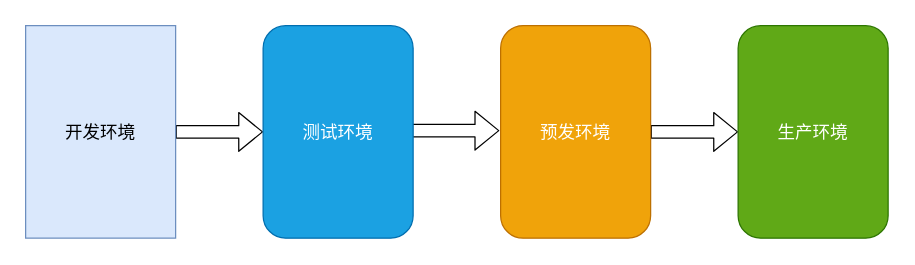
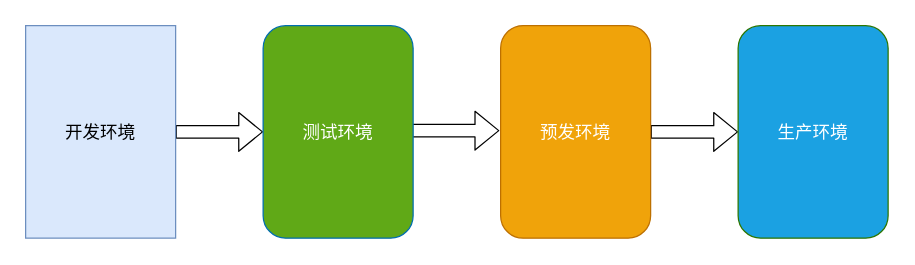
node "测试环境": fillcolor #1ba1e2 -> #60a917
node "生产环境": fillcolor #60a917 -> #1ba1e2
